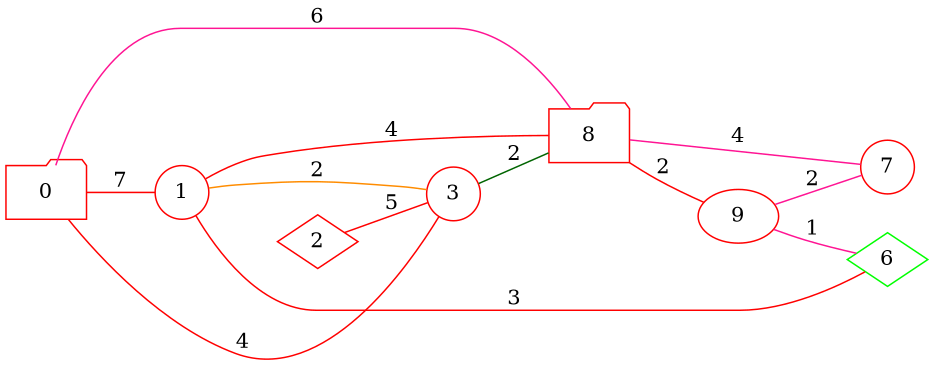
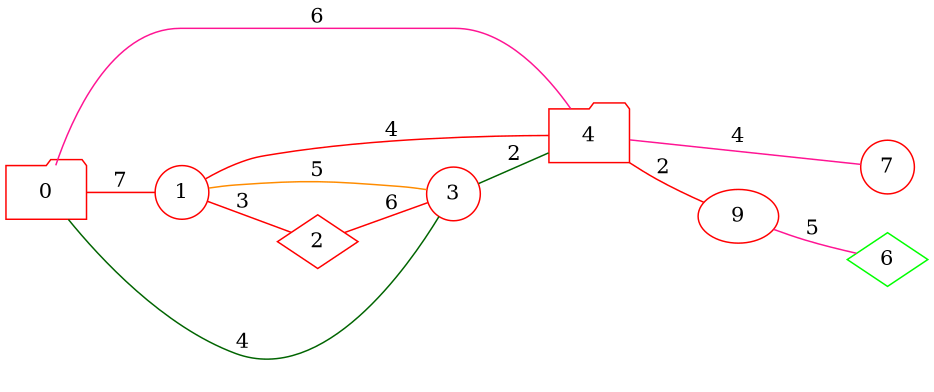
node "8": label "8" -> "4"
edge "1" -- "3": label "2" -> "5"
edge "7" -- "9": removed, label "2"
edge "3" -- "2": label "5" -> "6"
edge "9" -- "6": label "1" -> "5"
edge "1" -- "6": now "1" -- "2"
edge "0" -- "3": color red -> darkgreen
